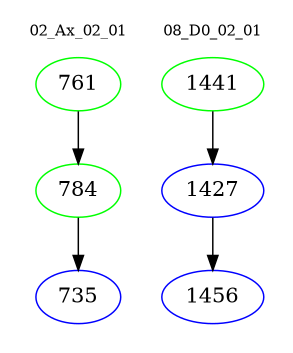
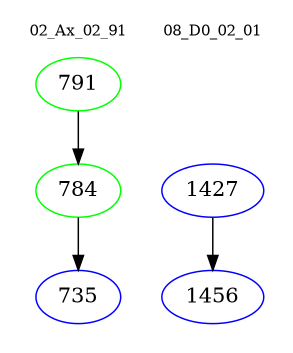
cluster "02_Ax_02_01": label "02_Ax_02_01" -> "02_Ax_02_91"
node "761": label "761" -> "791"
node "1441": removed
